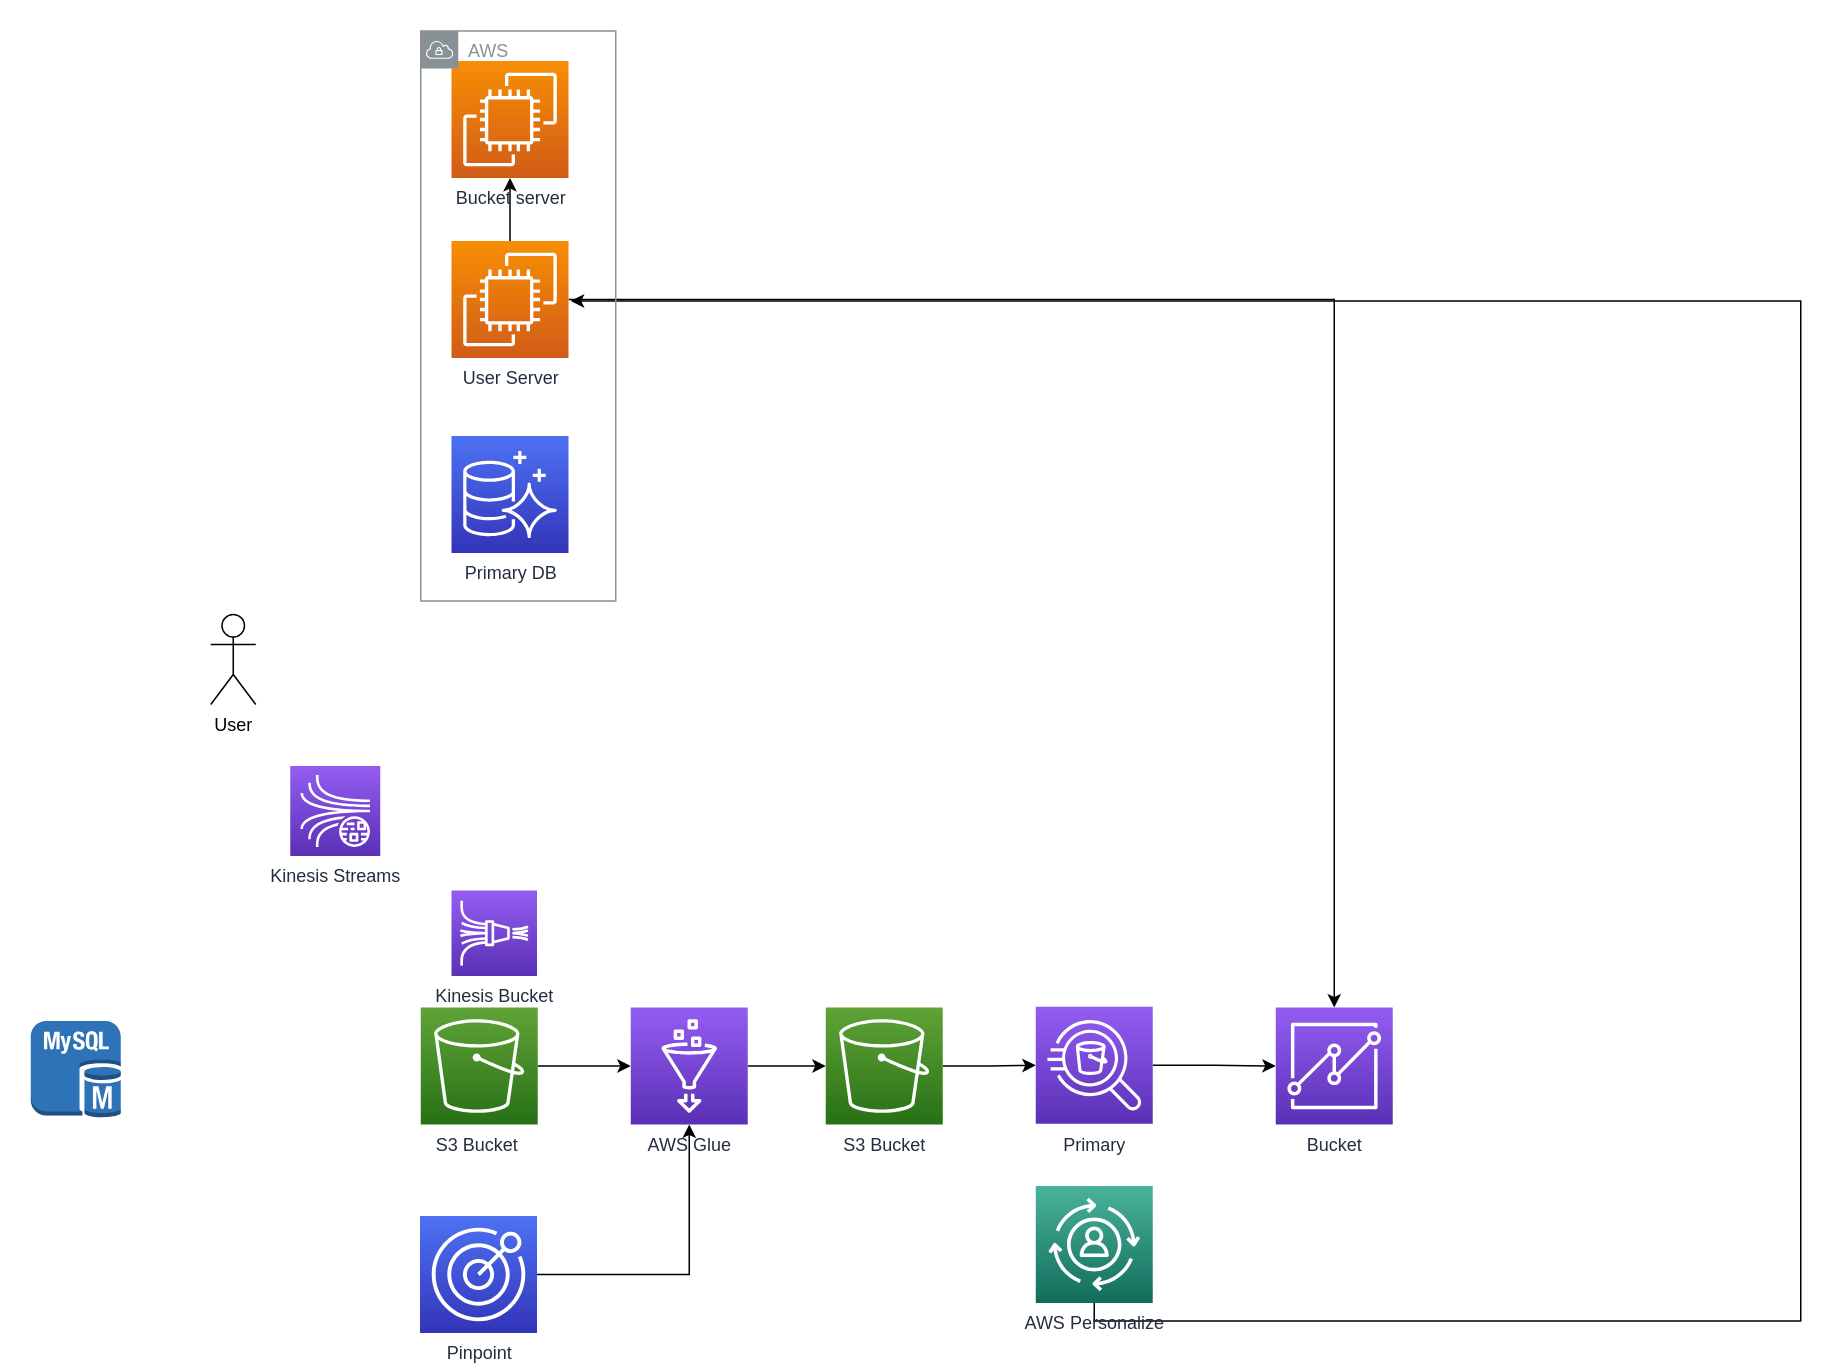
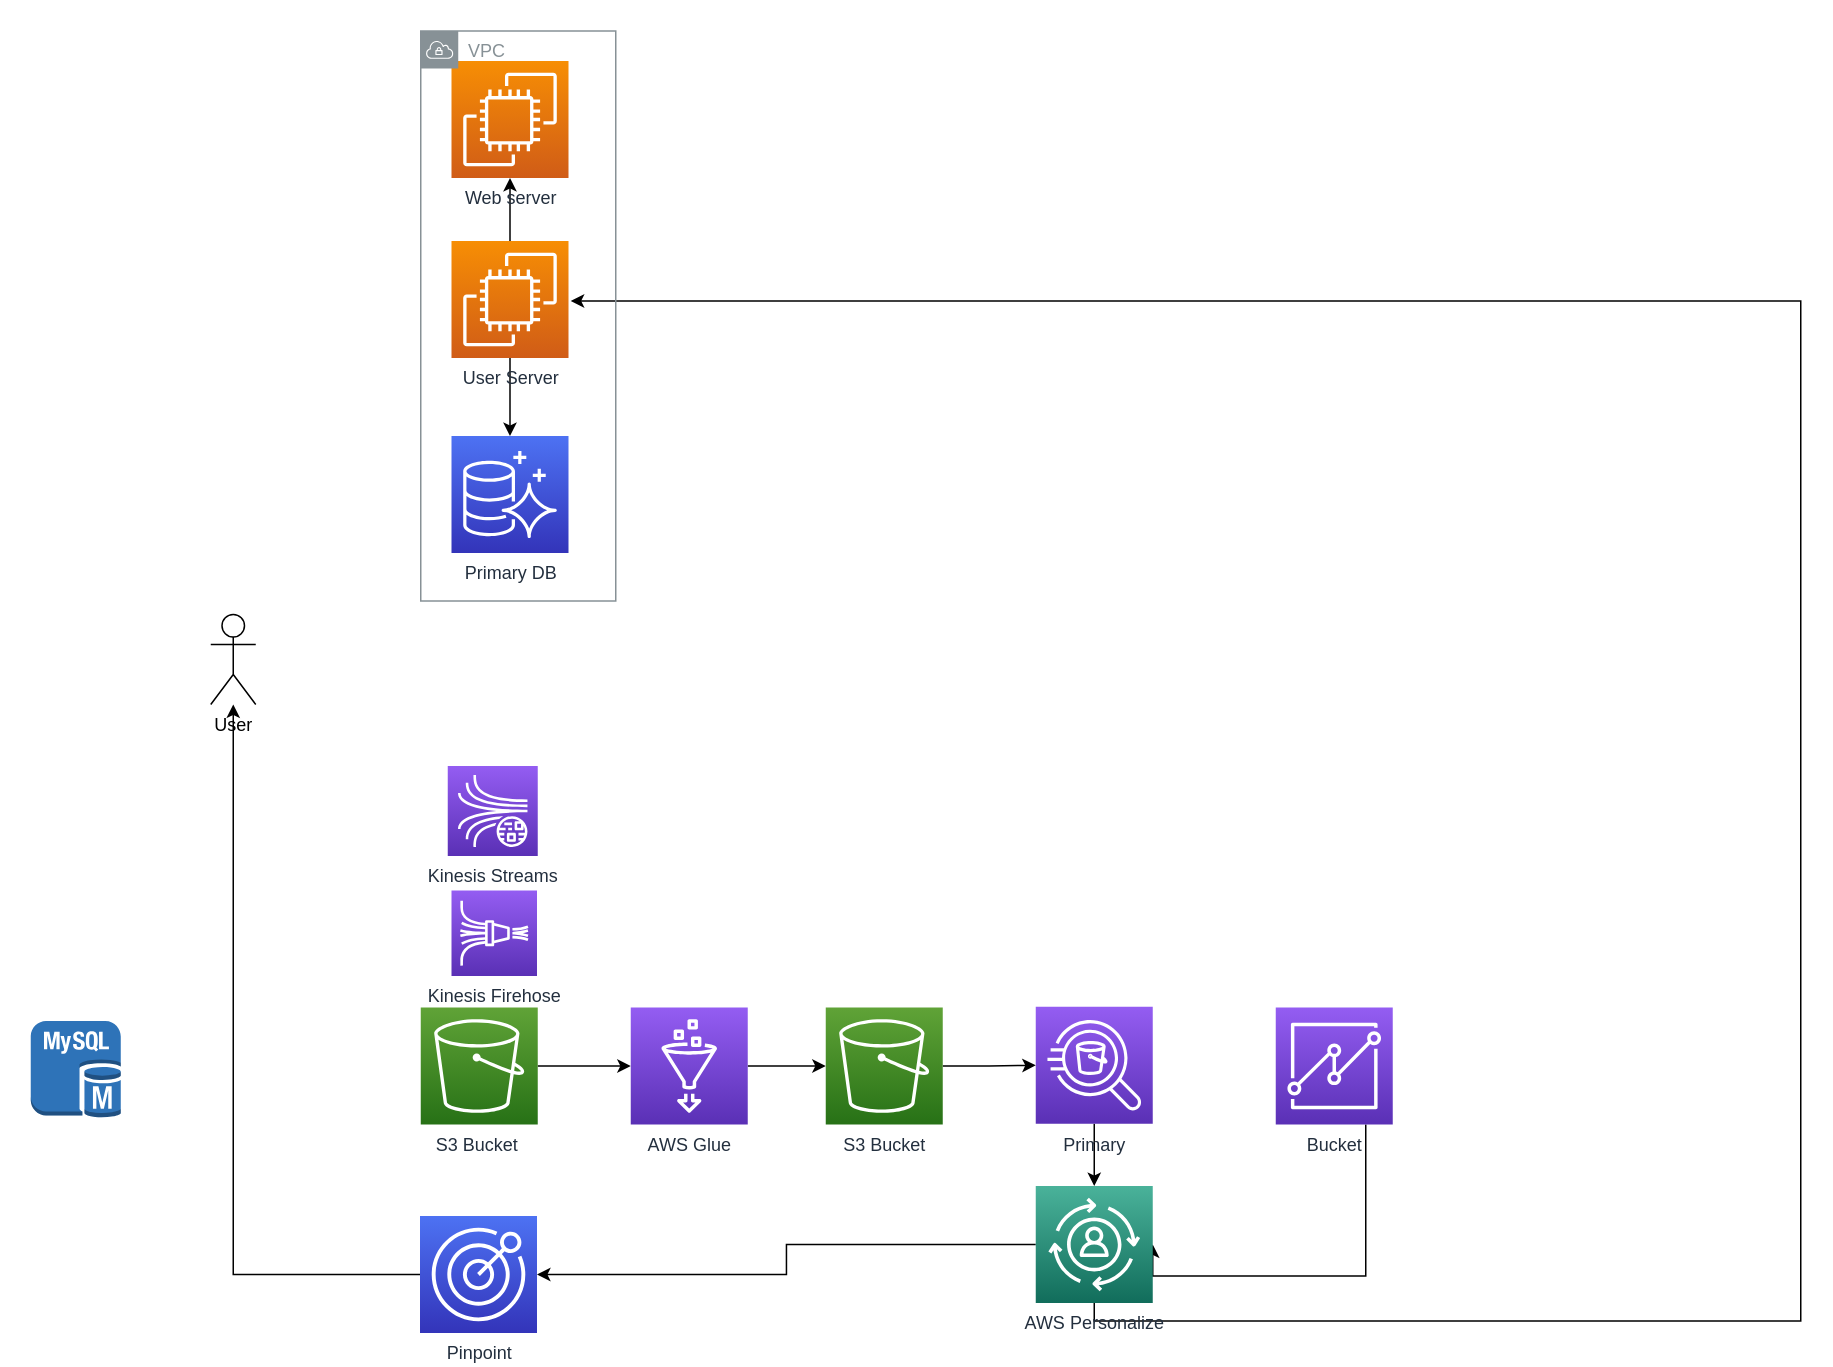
node "AWS": label "AWS" -> "VPC"
node "Bucket server": label "Bucket server" -> "Web server"
edge "User Server" -> "Bucket": now "User Server" -> "Primary DB"
node "Kinesis Streams": moved (335, 811) -> (493, 811)
node "Kinesis Bucket": label "Kinesis Bucket" -> "Kinesis Firehose"
edge "Primary" -> "Bucket": now "Primary" -> "AWS Personalize"
edge "Pinpoint" -> "AWS Glue": now "Pinpoint" -> "User"
edge "AWS Personalize" -> "Pinpoint": added
edge "Bucket" -> "AWS Personalize": added
